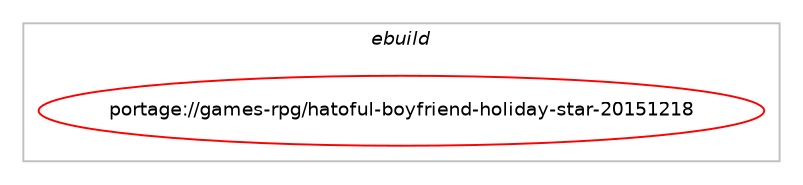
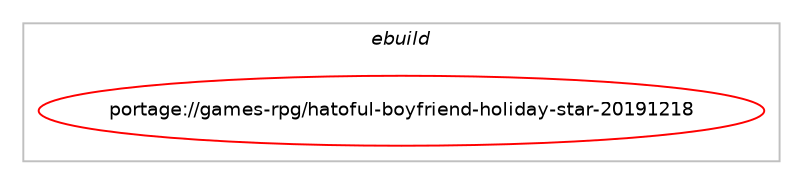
node "portage://games-rpg/hatoful-boyfriend-holiday-star-20151218": label "portage://games-rpg/hatoful-boyfriend-holiday-star-20151218" -> "portage://games-rpg/hatoful-boyfriend-holiday-star-20191218"
